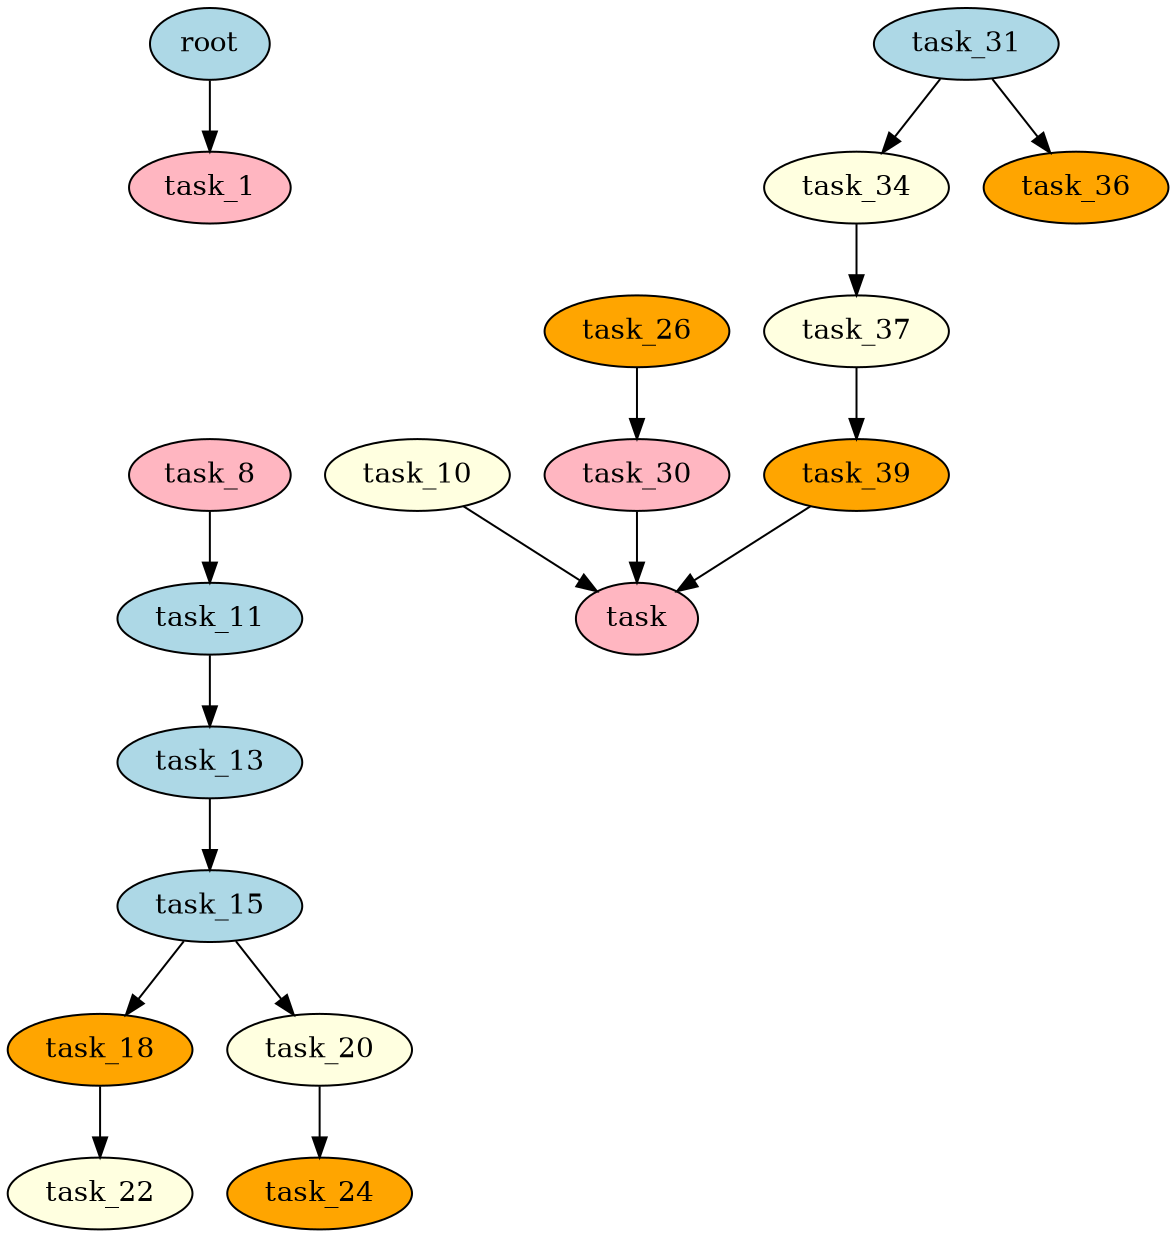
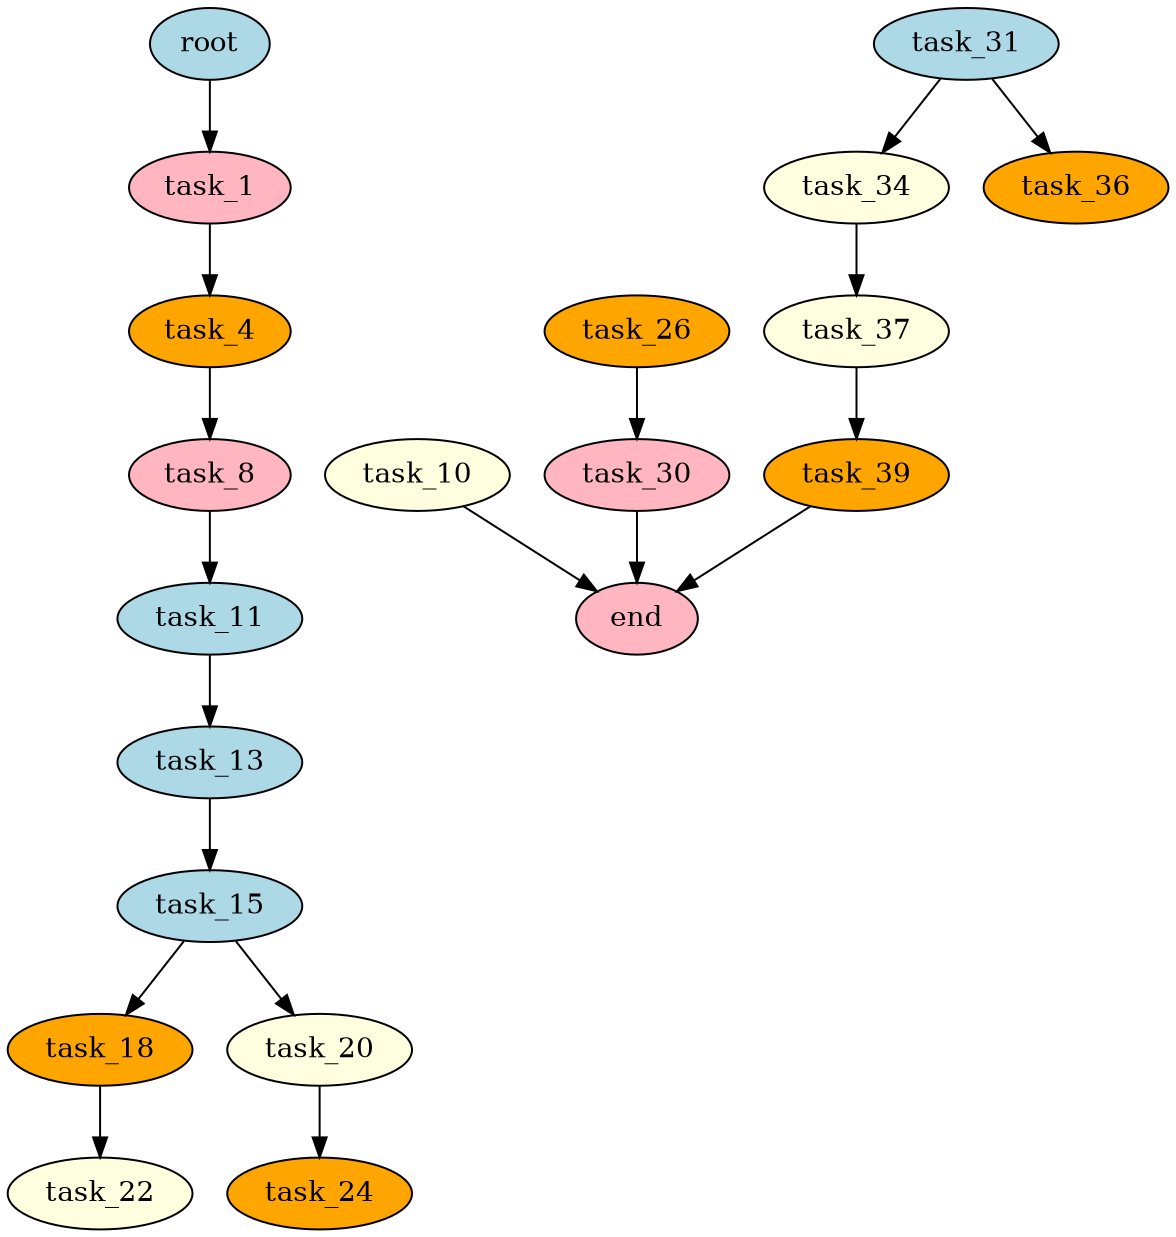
node "task_4": added
node "task": label "task" -> "end"
